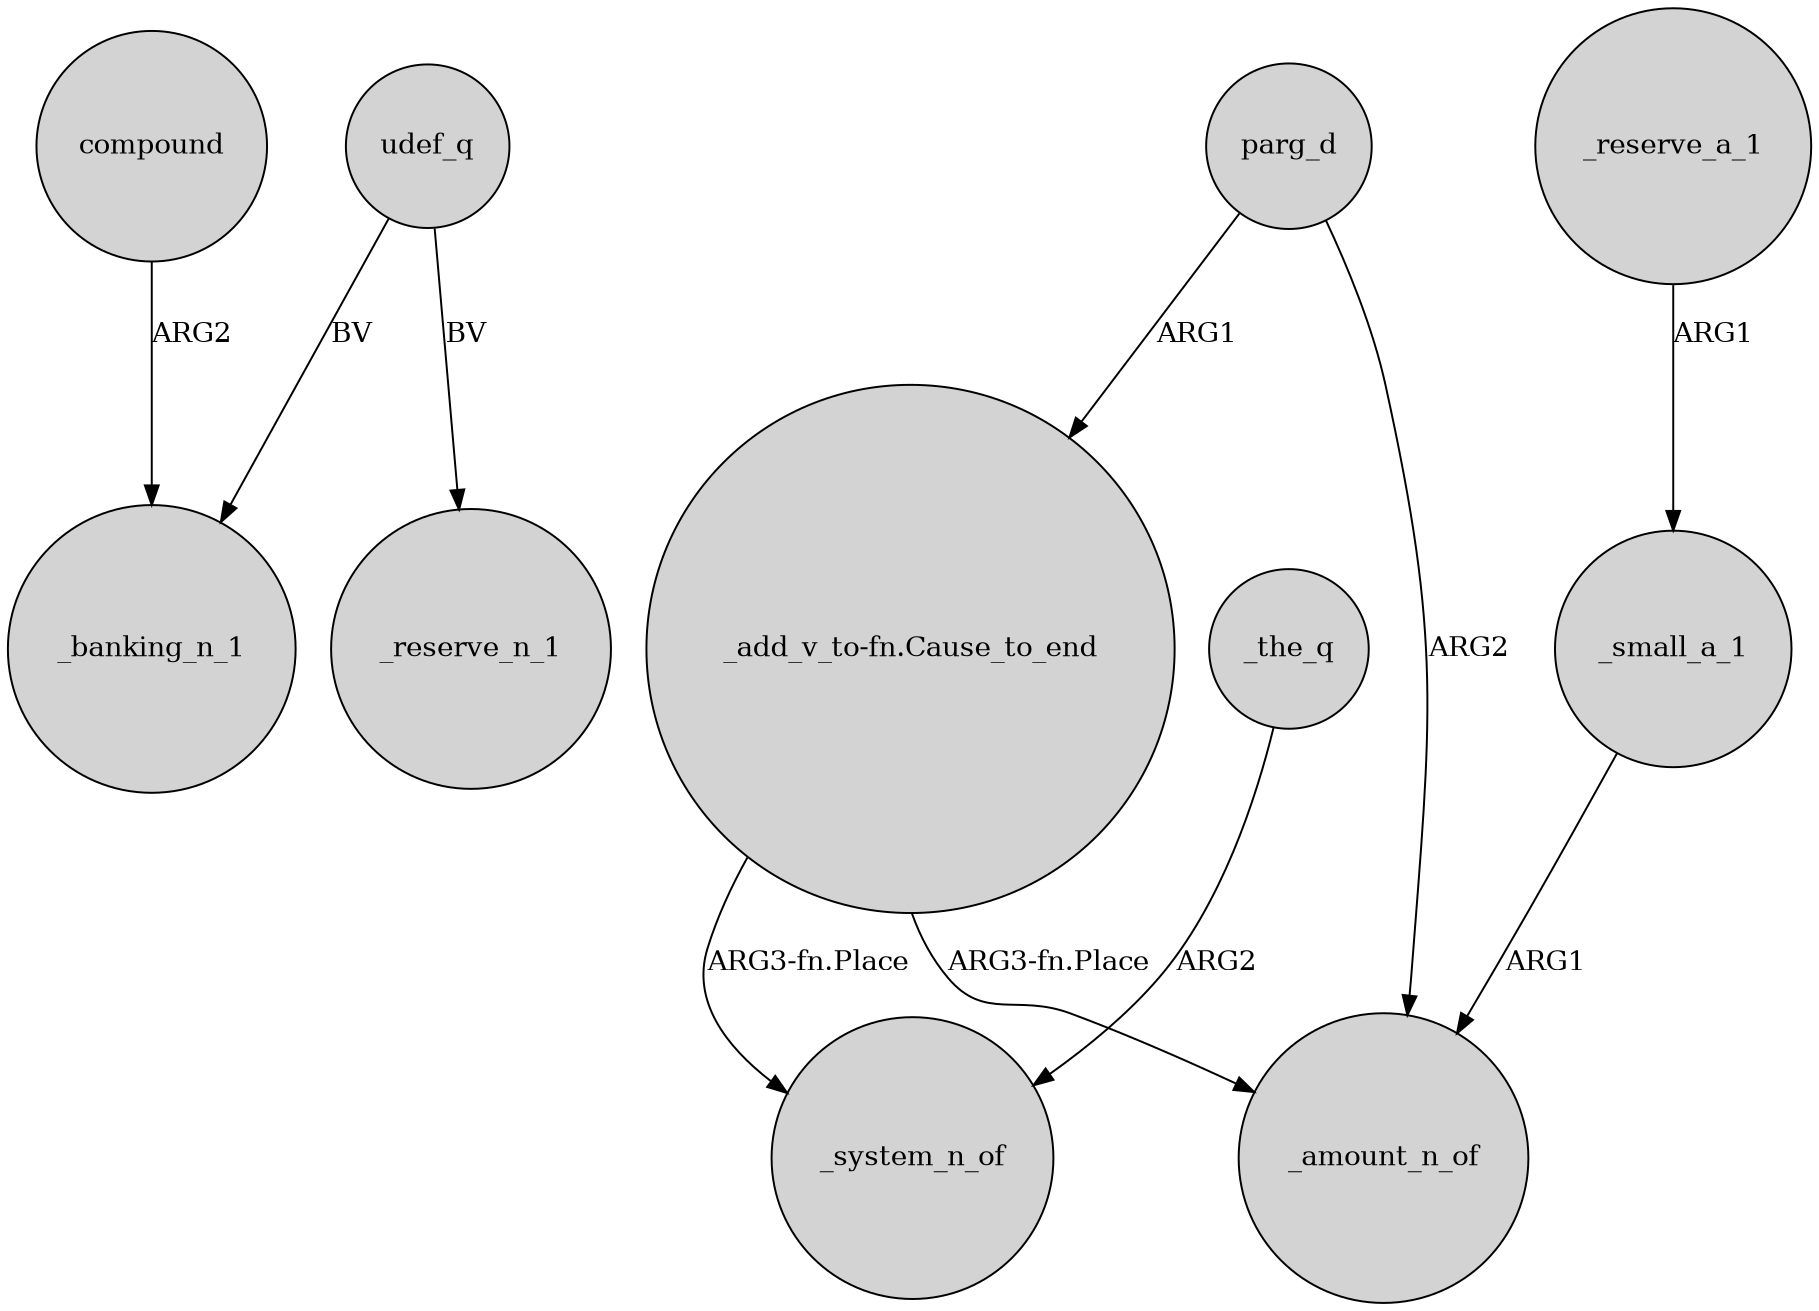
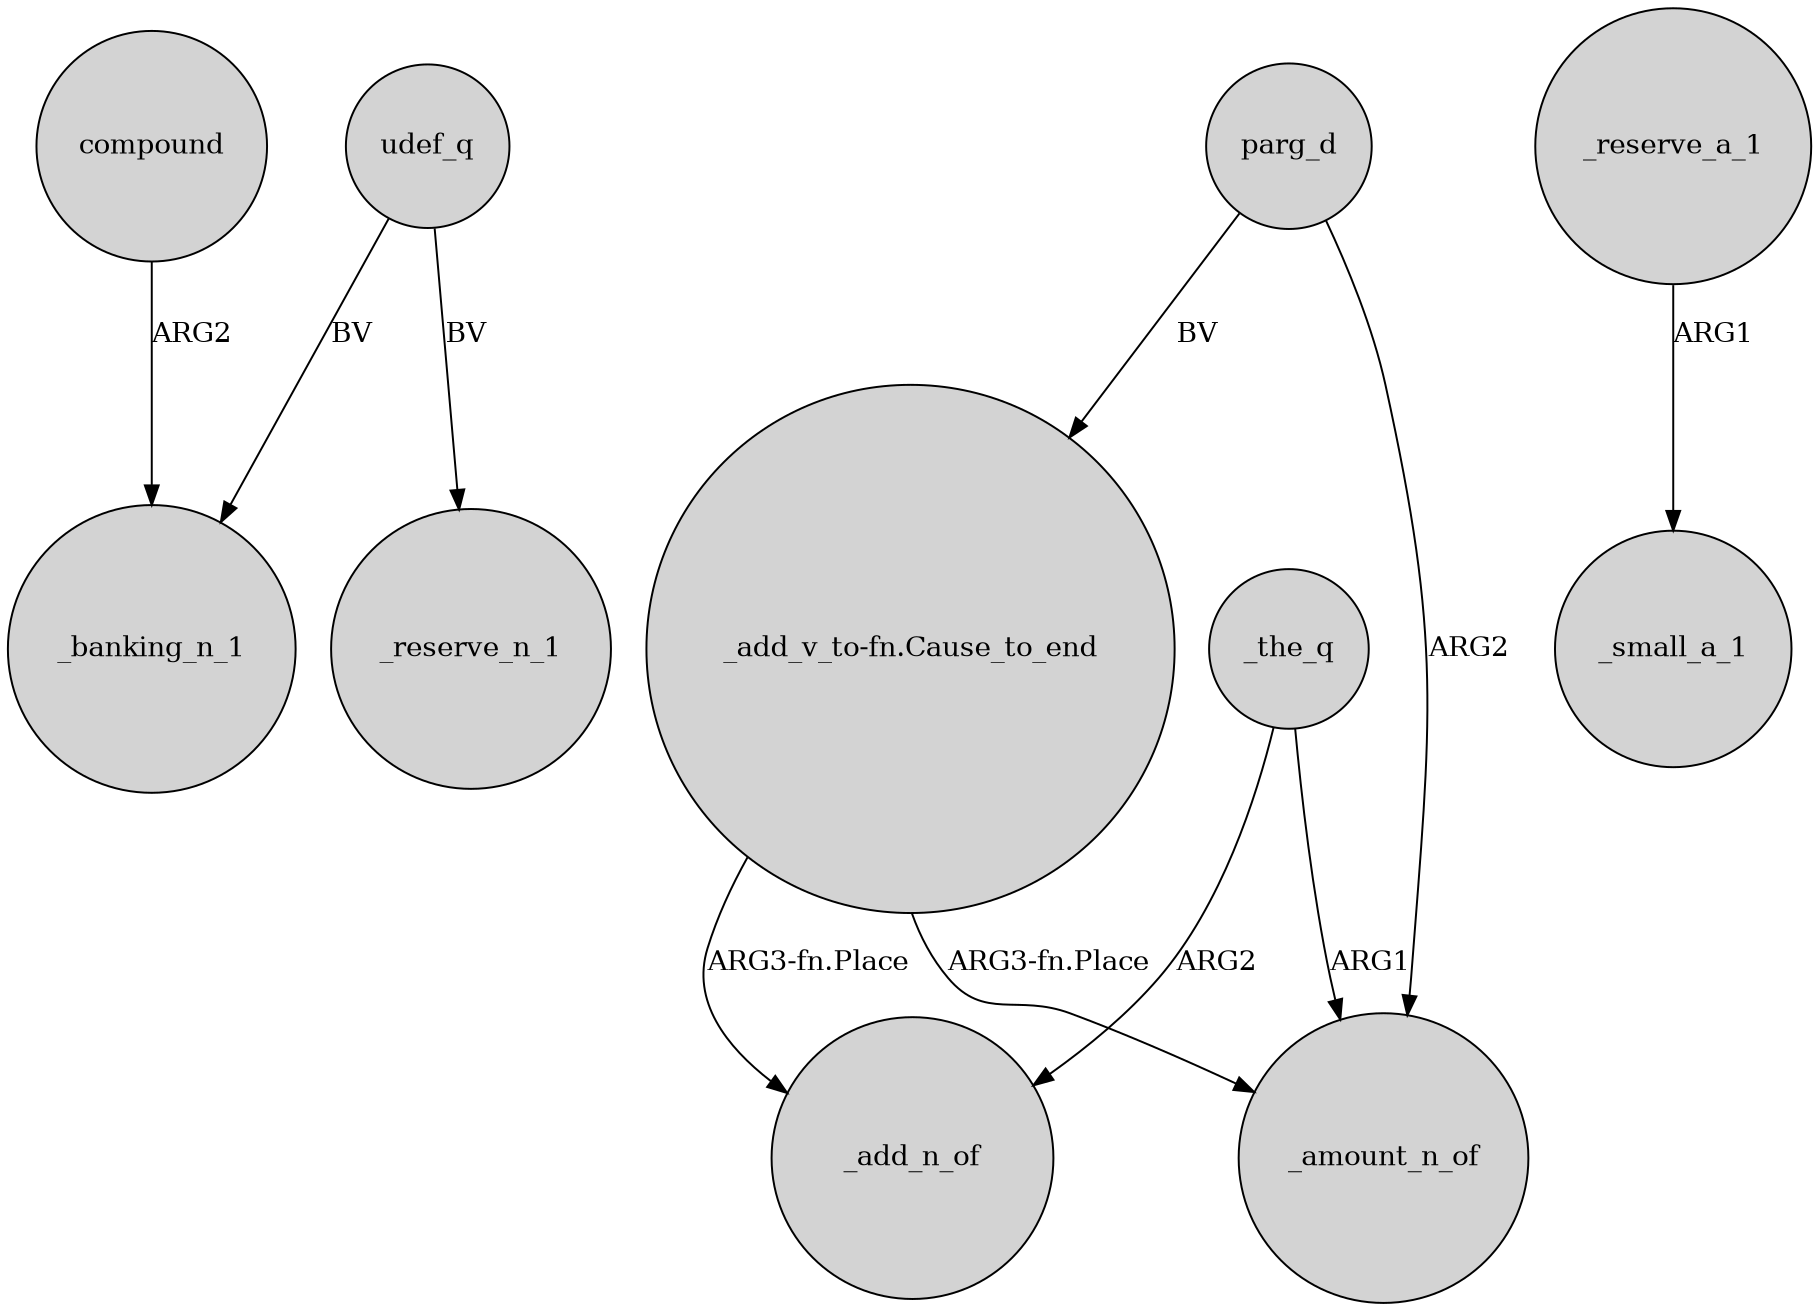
edge "parg_d" -> "_add_v_to-fn.Cause_to_end": label "ARG1" -> "BV"
edge "_small_a_1" -> "_amount_n_of": now "_the_q" -> "_amount_n_of"
node "_system_n_of": label "_system_n_of" -> "_add_n_of"
